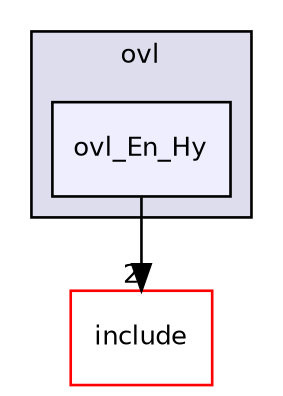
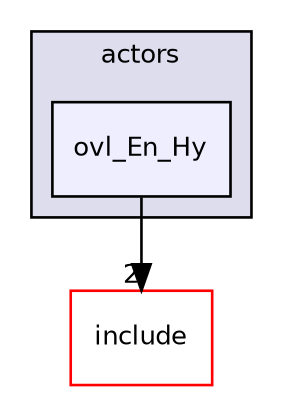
cluster "ovl": label "ovl" -> "actors"
